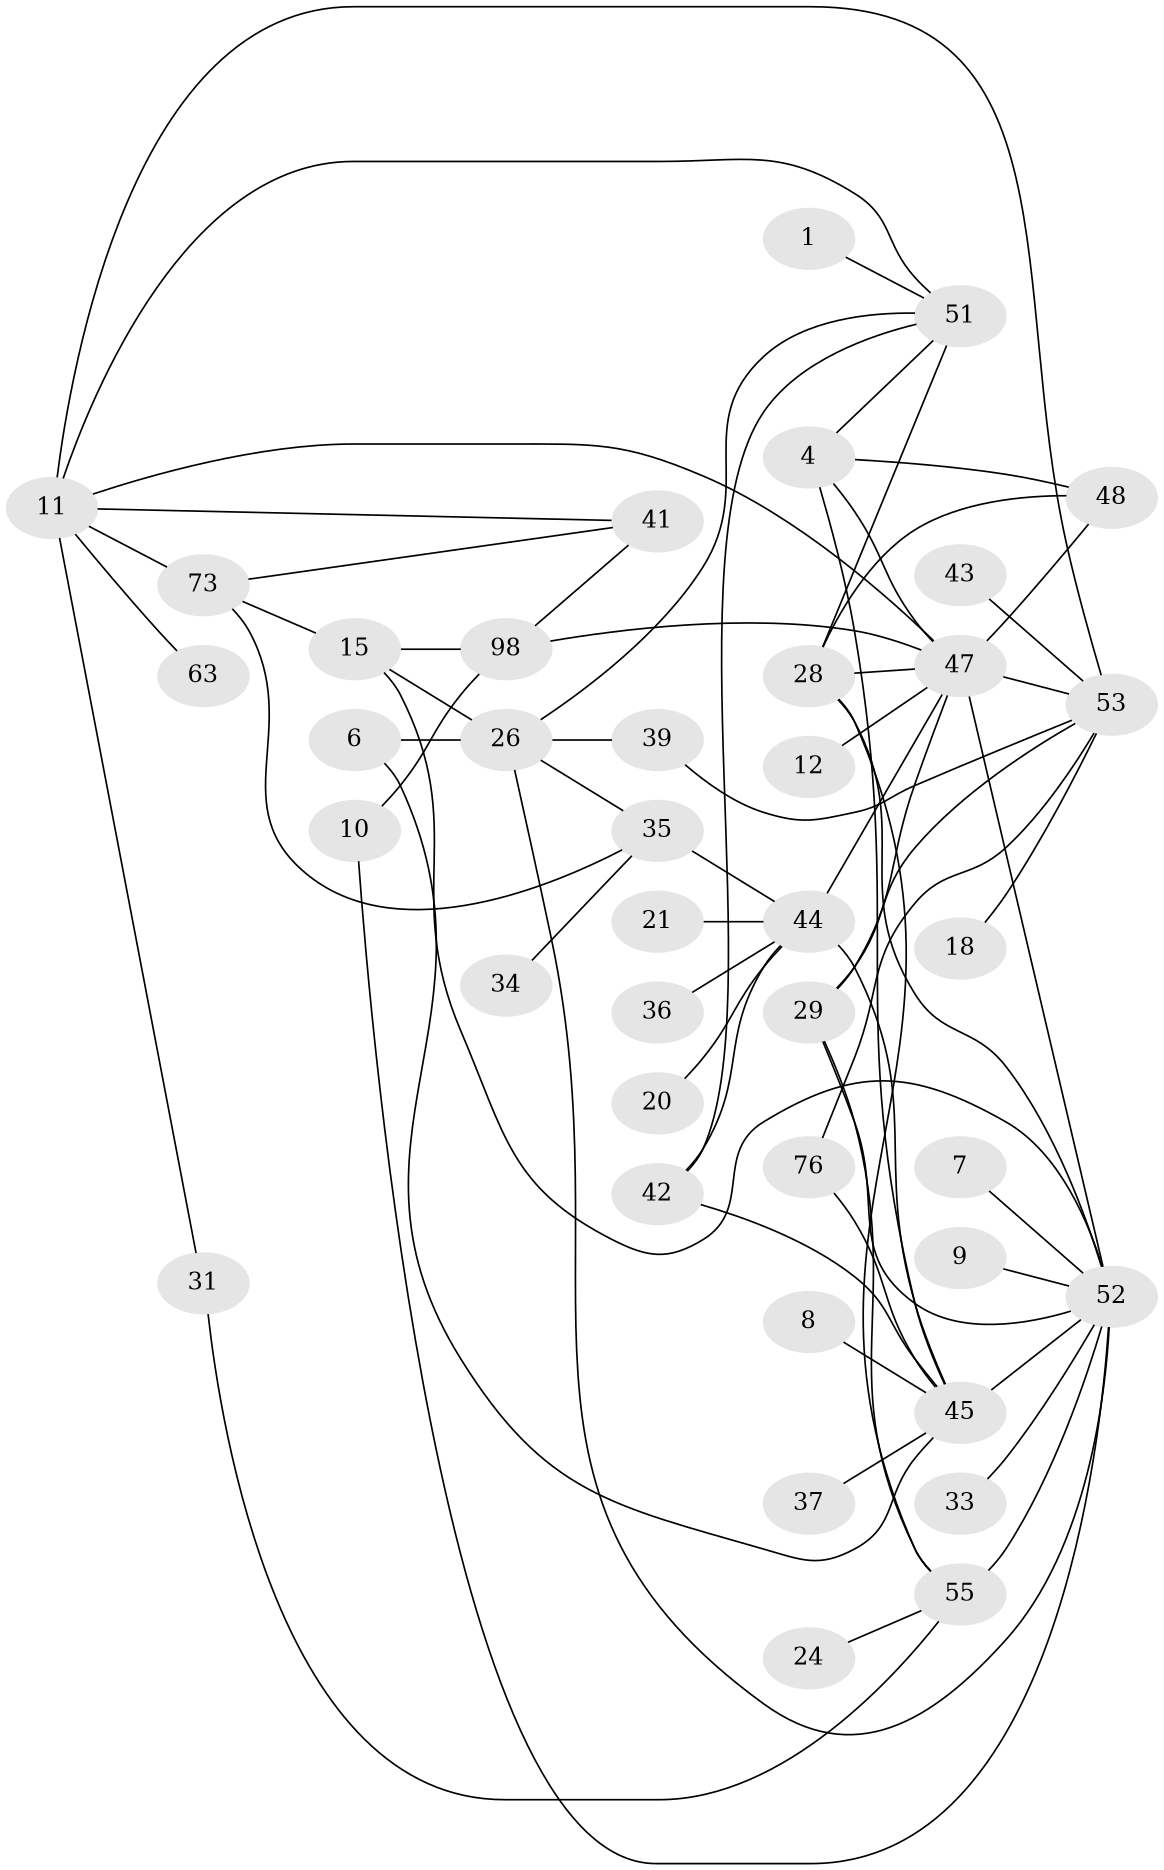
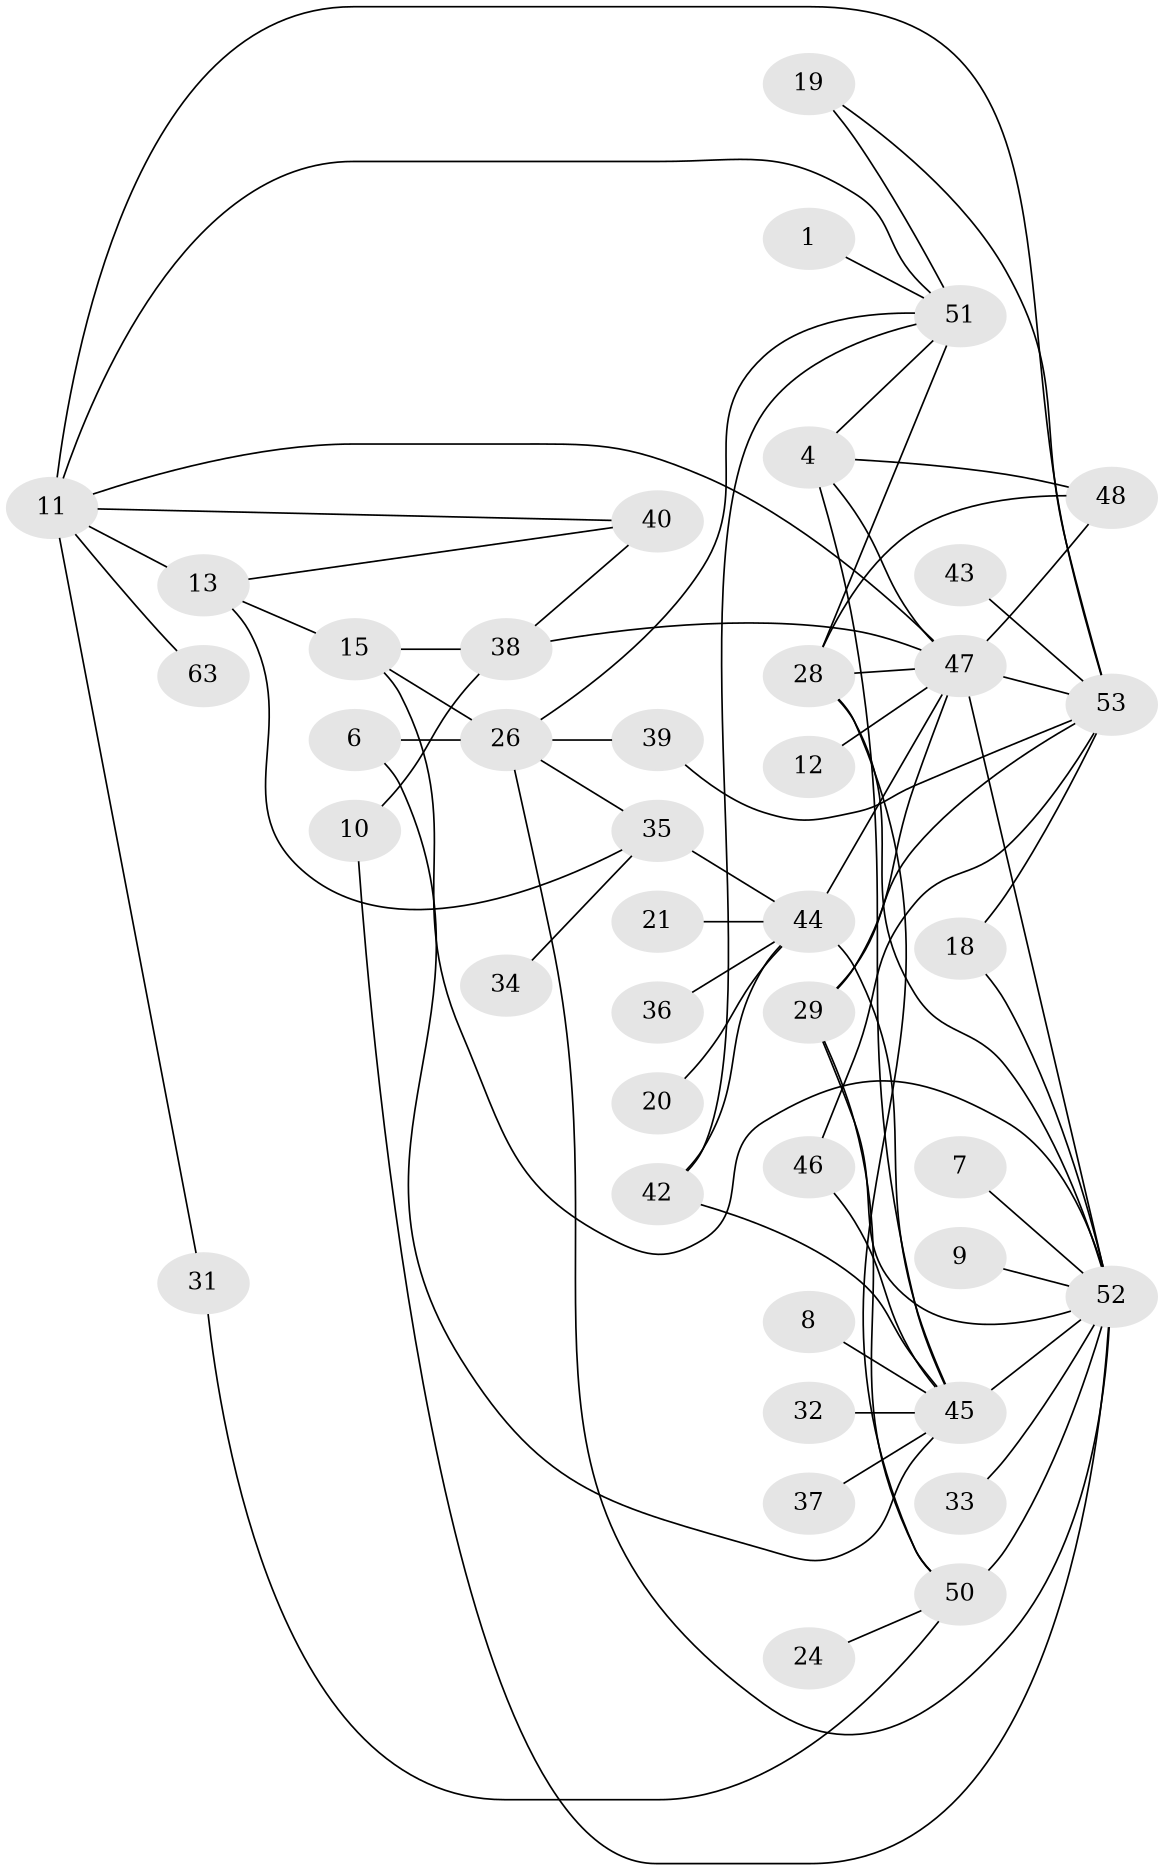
node "19": added
node "41": label "41" -> "40"
node "73": label "73" -> "13"
node "98": label "98" -> "38"
edge "18" -- "52": added
node "76": label "76" -> "46"
node "32": added
node "55": label "55" -> "50"
